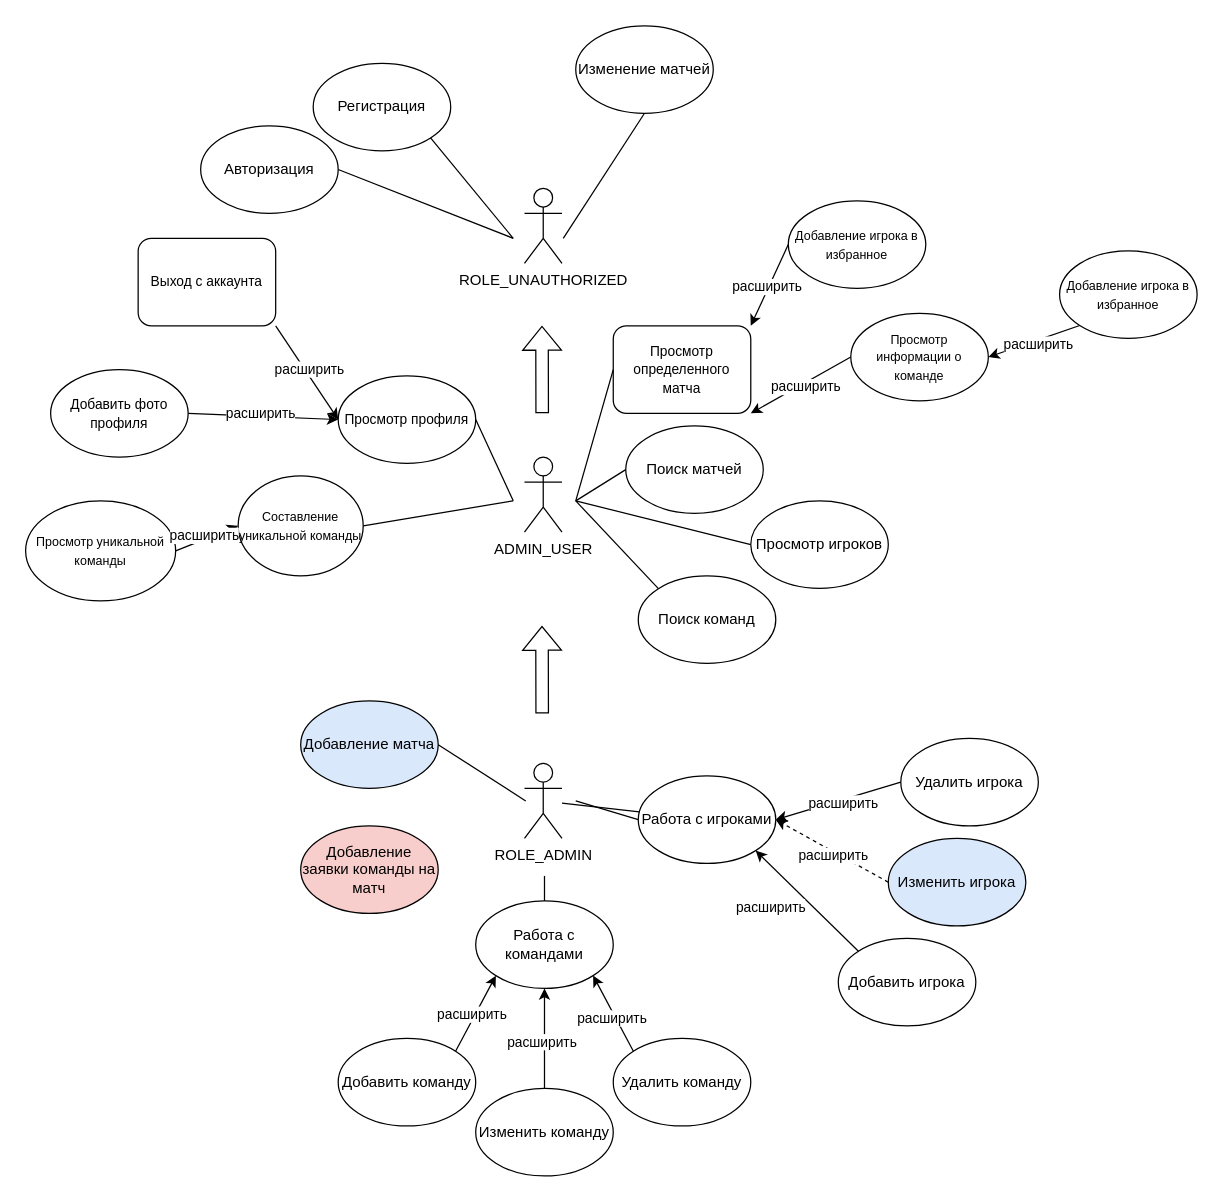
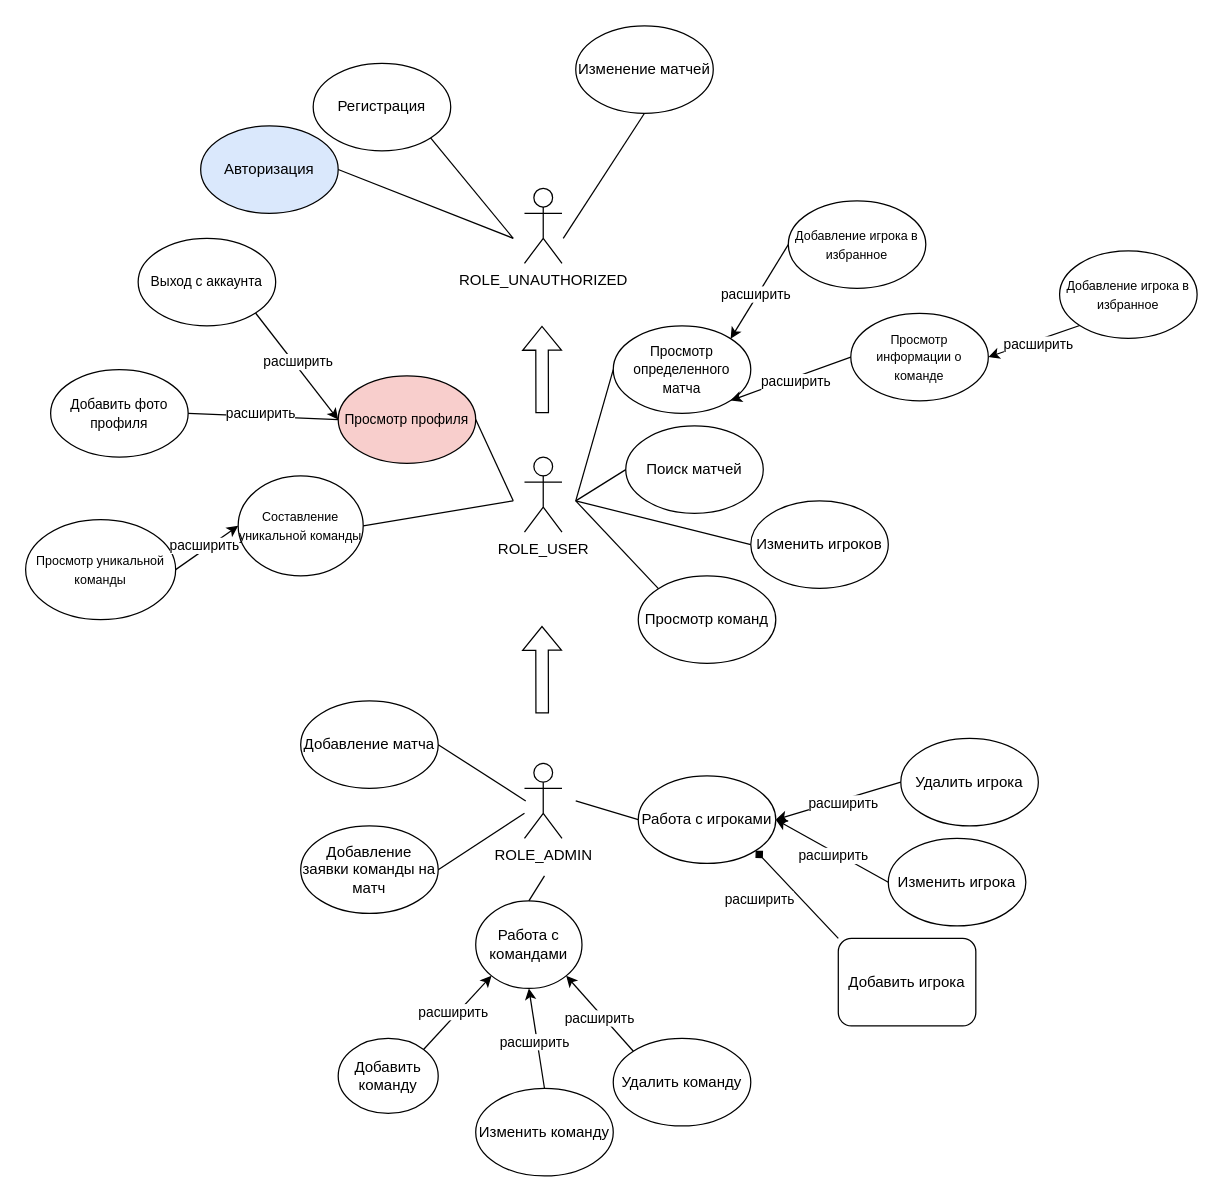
node "Авторизация": fillcolor #ffffff -> #dae8fc
node "Выход с аккаунта": shape rounded rectangle -> ellipse
node "Просмотр определенного матча": shape rounded rectangle -> ellipse
edge "Добавить фото профиля" -> "Просмотр профиля": arrowhead classic -> none
node "Просмотр профиля": fillcolor #ffffff -> #f8cecc
node "Просмотр игроков": label "Просмотр игроков" -> "Изменить игроков"
node "ADMIN_USER": label "ADMIN_USER" -> "ROLE_USER"
node "Просмотр уникальной команды": moved (101, 551) -> (101, 569)
node "Поиск команд": label "Поиск команд" -> "Просмотр команд"
node "Добавление матча": fillcolor #dae8fc -> #ffffff
edge "ROLE_ADMIN" -- "Работа с игроками": now "ROLE_ADMIN" -- "Добавление заявки команды на матч"
edge "Изменить игрока" -> "Работа с игроками": style dashed -> solid
node "Добавление заявки команды на матч": fillcolor #f8cecc -> #ffffff
node "Изменить игрока": fillcolor #dae8fc -> #ffffff
edge "Добавить игрока" -> "Работа с игроками": arrowhead classic -> diamond
node "Работа с командами": size 138x88 -> 106x88
node "Добавить игрока": shape ellipse -> rounded rectangle
node "Добавить команду": size 138x88 -> 100x75
